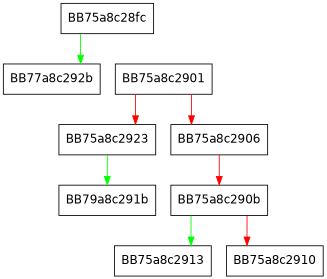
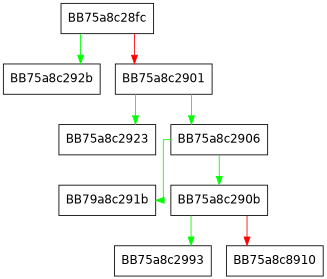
edge "BB75a8c28fc" -> "BB75a8c2901": added
node "BB77a8c292b": label "BB77a8c292b" -> "BB75a8c292b"
edge "BB75a8c2901" -> "BB75a8c2923": color red -> green
edge "BB75a8c2901" -> "BB75a8c2906": color red -> green
edge "BB75a8c2923" -> "BB79a8c291b": now "BB75a8c2906" -> "BB79a8c291b"
edge "BB75a8c2906" -> "BB75a8c290b": color red -> green
node "BB75a8c2913": label "BB75a8c2913" -> "BB75a8c2993"
node "BB75a8c2910": label "BB75a8c2910" -> "BB75a8c8910"
